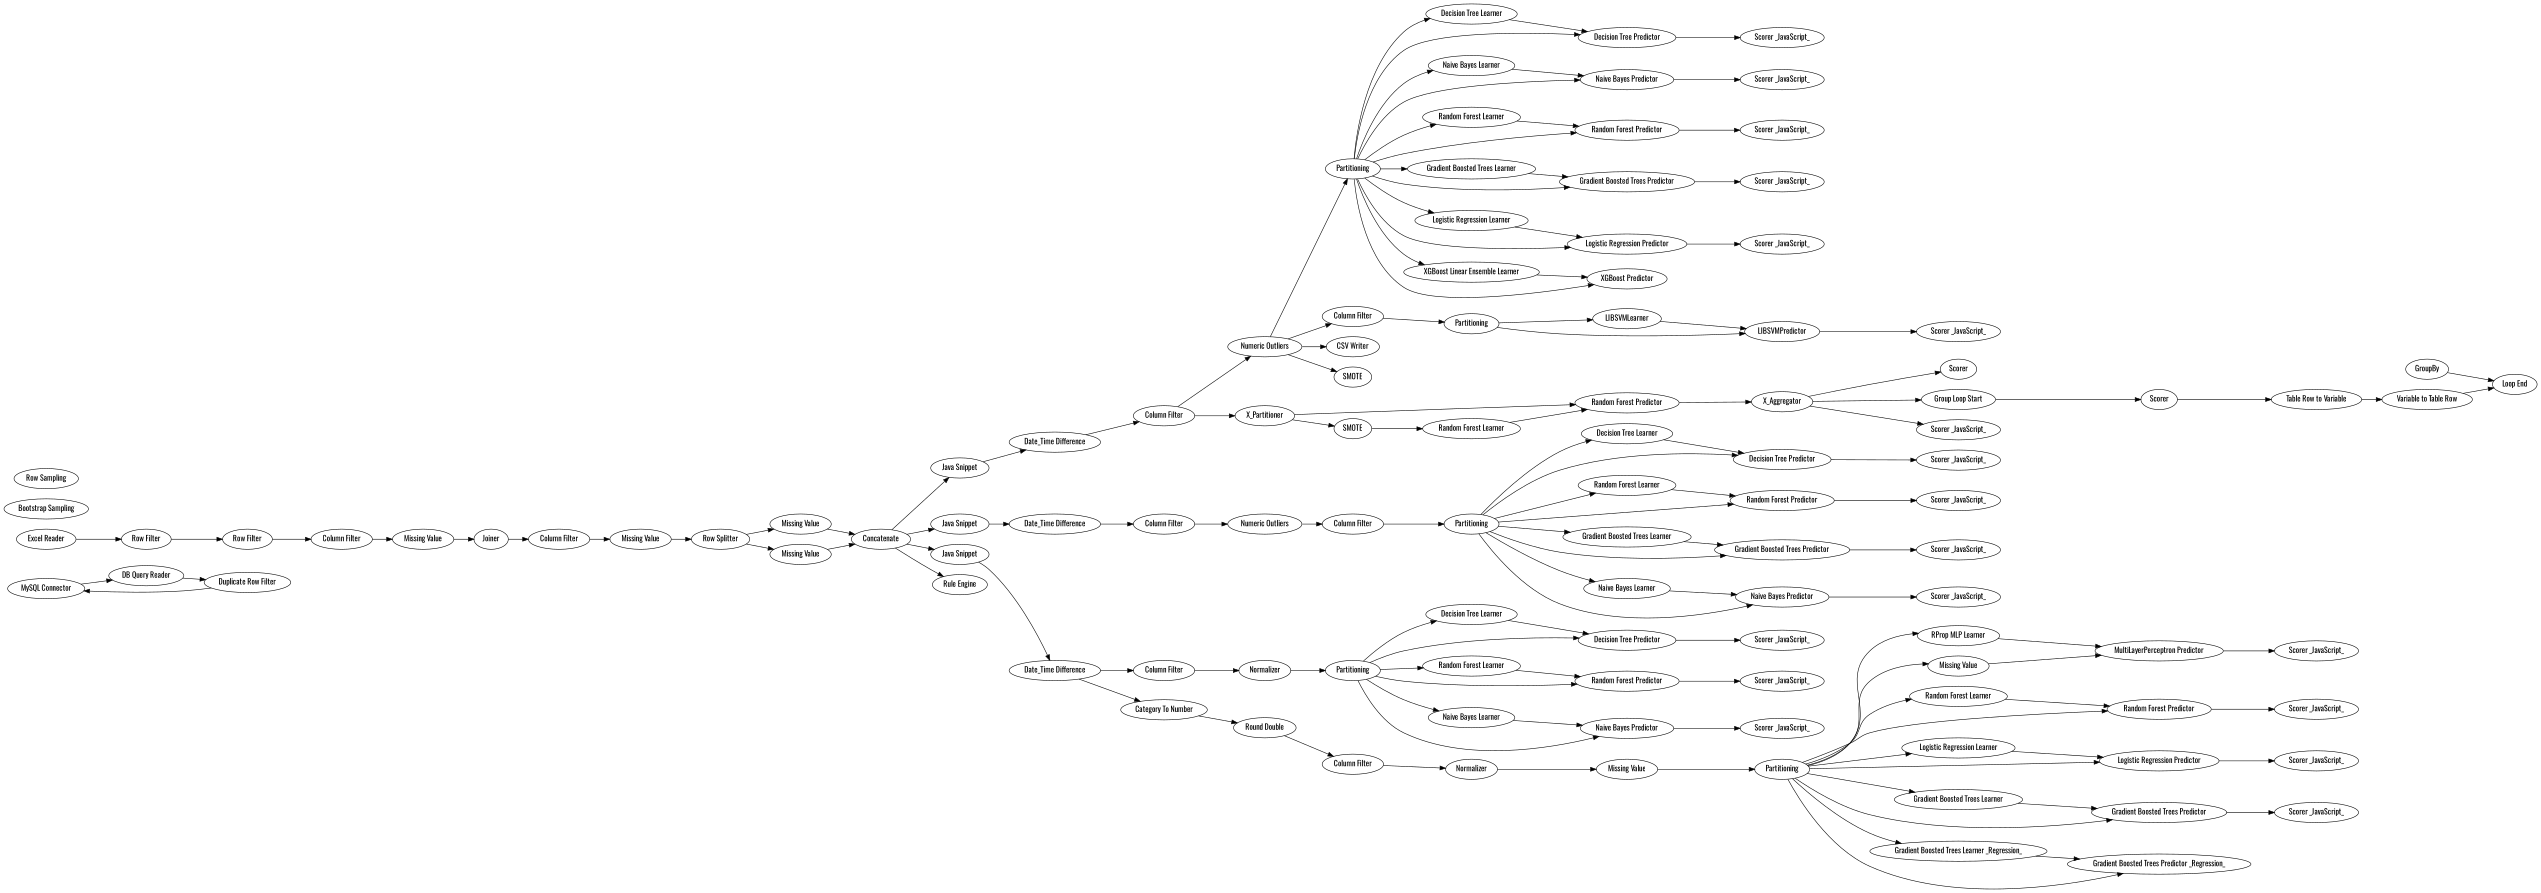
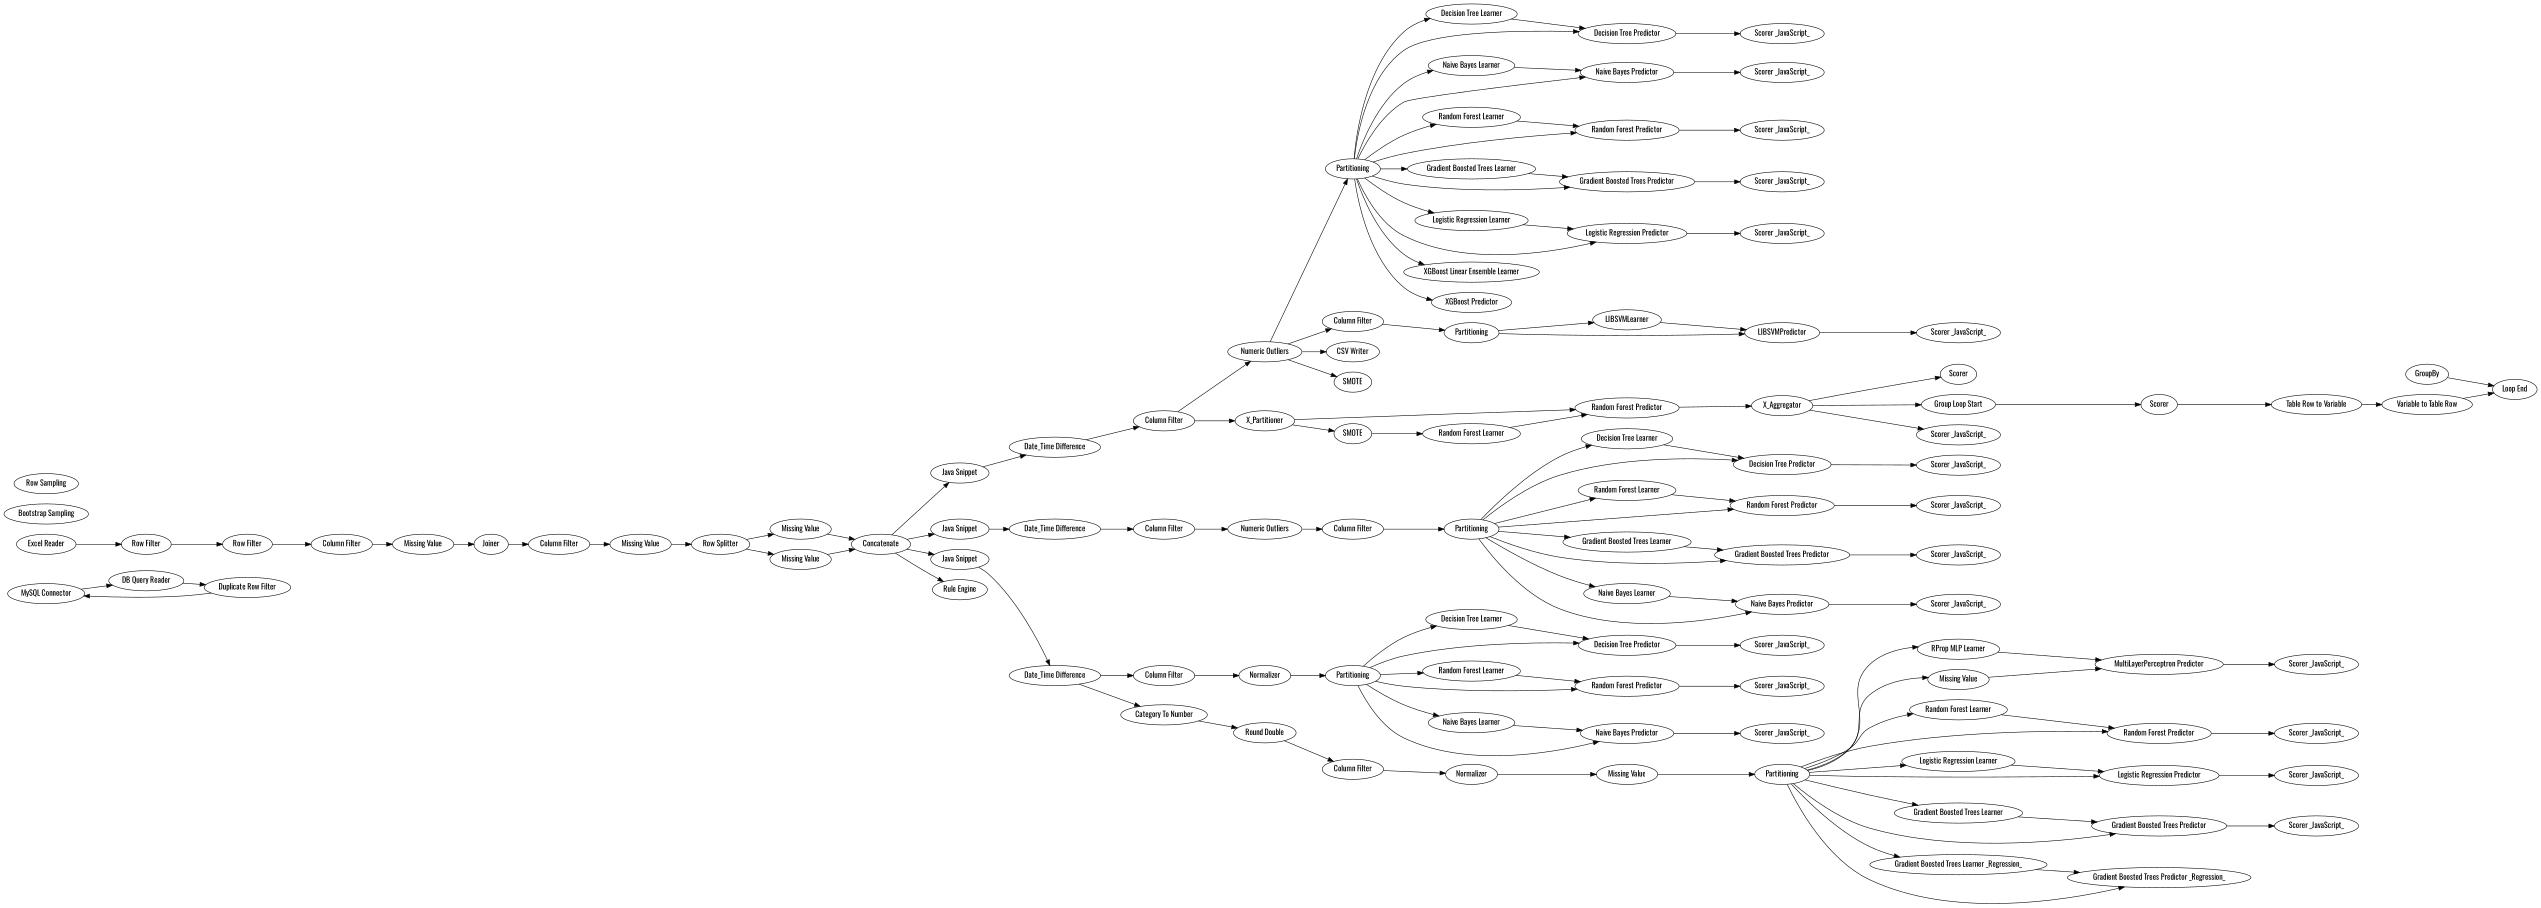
edge "XGBoost Linear Ensemble Learner" -> "XGBoost Predictor": removed
